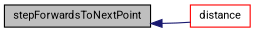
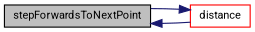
edge "stepForwardsToNextPoint" -> "distance": added
